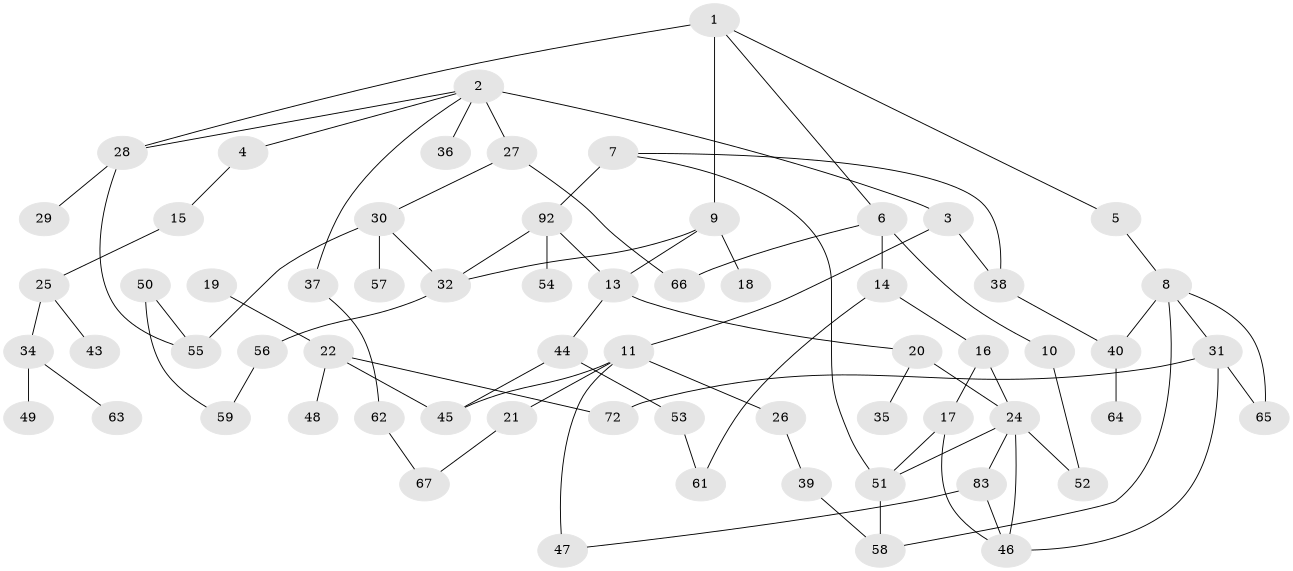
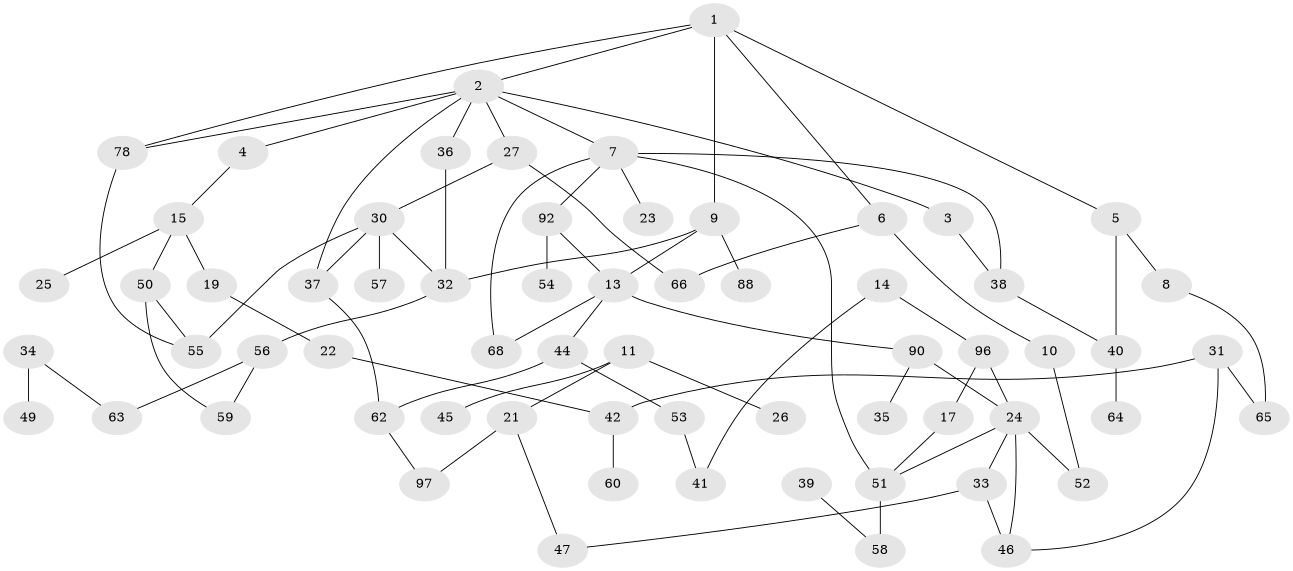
edge "1" -- "2": added
edge "2" -- "7": added
node "28": label "28" -> "78"
node "29": removed
node "23": added
edge "6" -- "14": removed
edge "15" -- "50": added
edge "15" -- "19": added
edge "30" -- "37": added
edge "92" -- "32": now "36" -- "32"
node "18": label "18" -> "88"
edge "3" -- "11": removed
edge "25" -- "34": removed
edge "8" -- "40": now "5" -- "40"
edge "8" -- "31": removed
node "43": removed
node "68": added
node "20": label "20" -> "90"
node "16": label "16" -> "96"
edge "22" -- "45": removed
edge "44" -- "45": now "44" -- "62"
edge "56" -- "63": added
node "48": removed
node "72": label "72" -> "42"
edge "11" -- "47": now "21" -- "47"
edge "26" -- "39": removed
node "67": label "67" -> "97"
node "60": added
node "61": label "61" -> "41"
node "83": label "83" -> "33"
edge "17" -- "46": removed
edge "8" -- "58": removed
